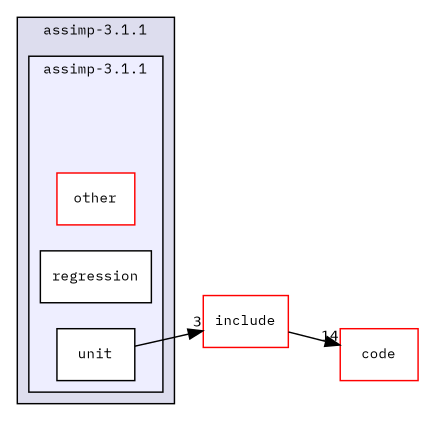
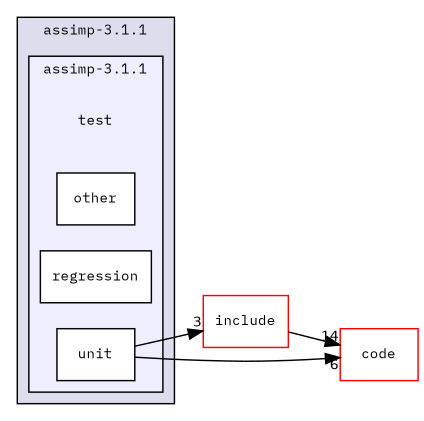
node "test": added
node "other": color red -> black
edge "unit" -> "code": added
